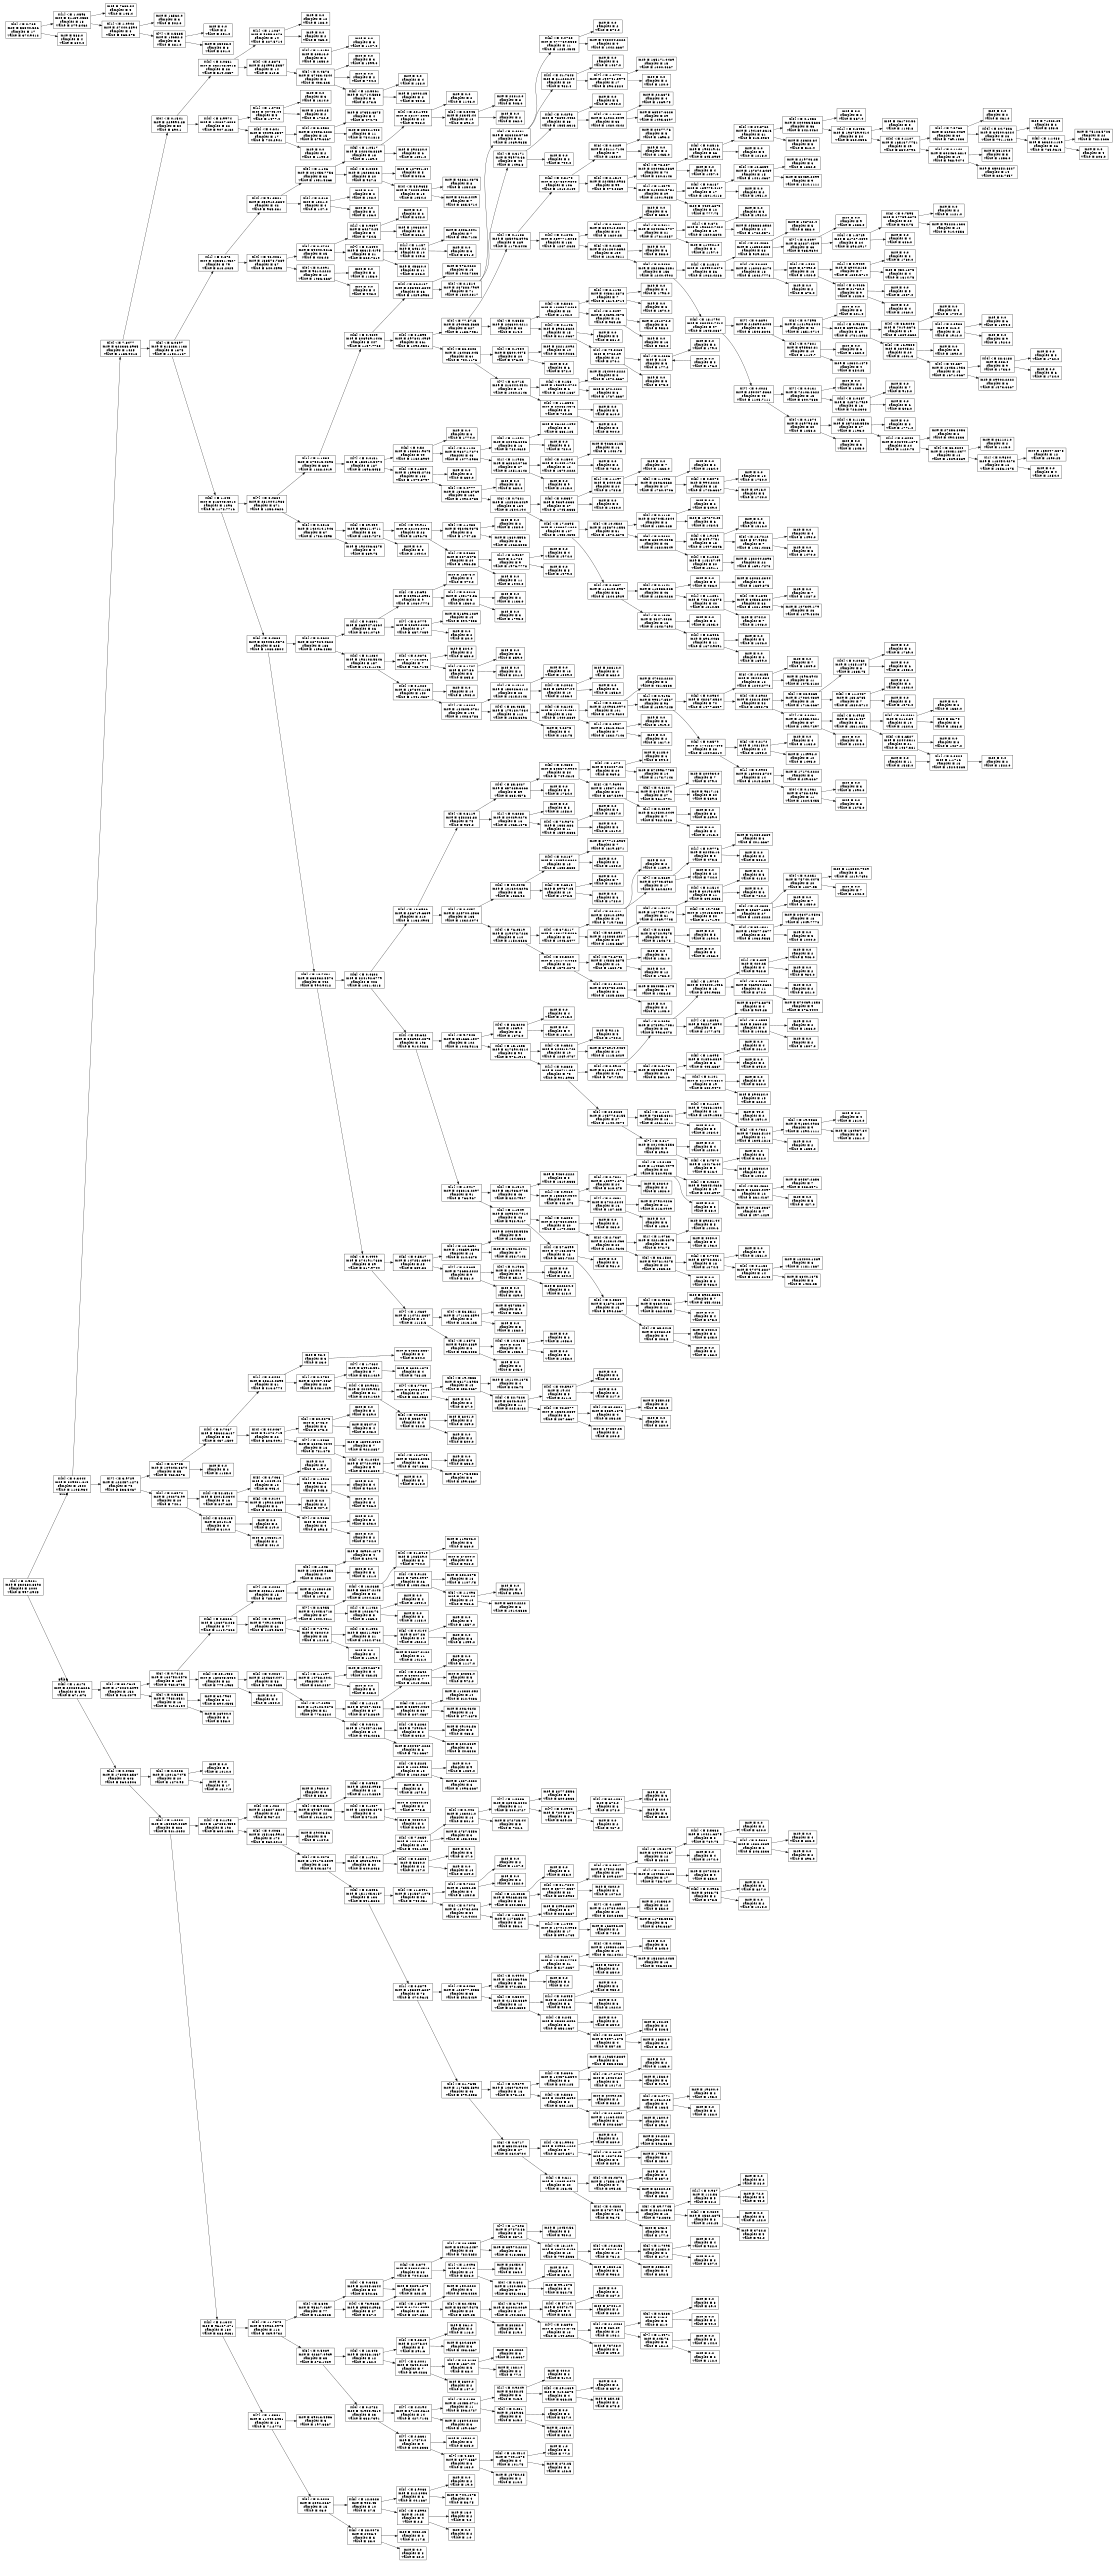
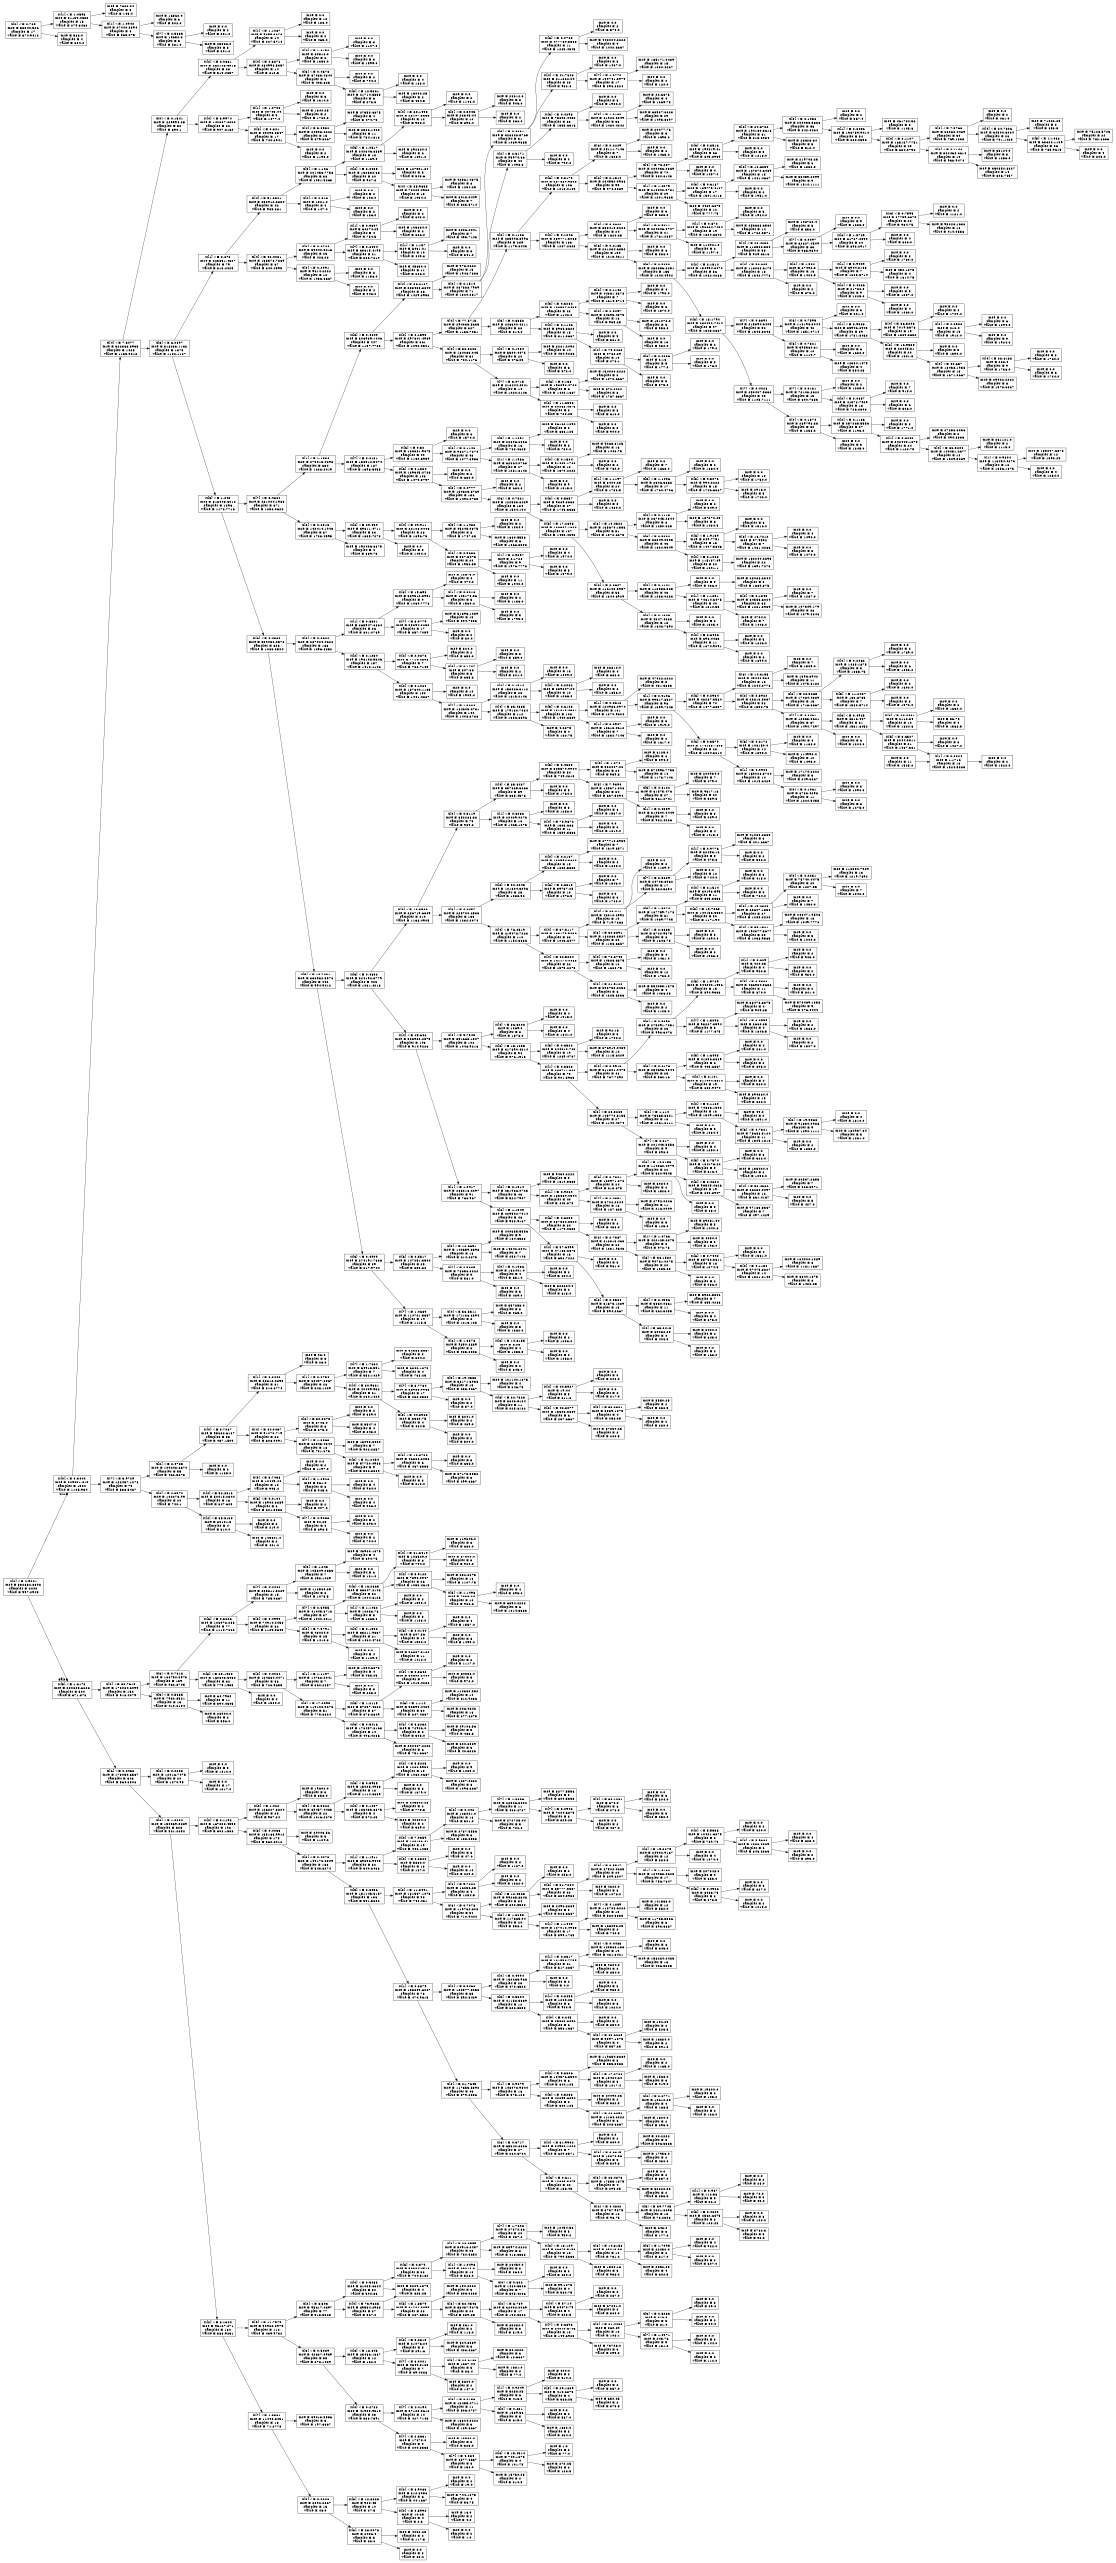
node "mse = 0.0 value = 2 value = 251.0": label "mse = 0.0 value = 2 value = 251.0" -> "mse = 0.0 samples = 2 value = 251.0"
edge "X[4] <= 2.3878 mse = 284998.5357 samples = 14 value = 810.5" -> "X[4] <= 1.6192 mse = 60516.0 samples = 6 value = 1353.0": added
edge "X[3] <= 0.4678 mse = 67083.4844 samples = 8 value = 403.625" -> "mse = 0.0 samples = 3 value = 1599.0": now "X[4] <= 1.6192 mse = 60516.0 samples = 6 value = 1353.0" -> "mse = 0.0 samples = 3 value = 1599.0"
edge "mse = 0.0 samples = 3 value = 176.0" -> "X[6] <= 0.2686 mse = 2.16 samples = 5 value = 177.2": reversed
node "mse = 0.0 samples = 6 value = 1774.0": label "mse = 0.0 samples = 6 value = 1774.0" -> "mse = 0.0 samples = 6 value = 1574.0"
node "X[2] <= 2.2999 mse = 3660.25 samples = 4 value = 1446.5": label "X[2] <= 2.2999 mse = 3660.25 samples = 4 value = 1446.5" -> "X[2] <= 2.2999 mse = 3660.25 samples = 4 value = 1846.5"
edge "mse = 98.0 samples = 3 value = 23.0" -> "mse = 34588.6667 samples = 3 value = 304.0": now "X[7] <= 1.7664 mse = 64913.551 samples = 7 value = 552.1429" -> "mse = 34588.6667 samples = 3 value = 304.0"
